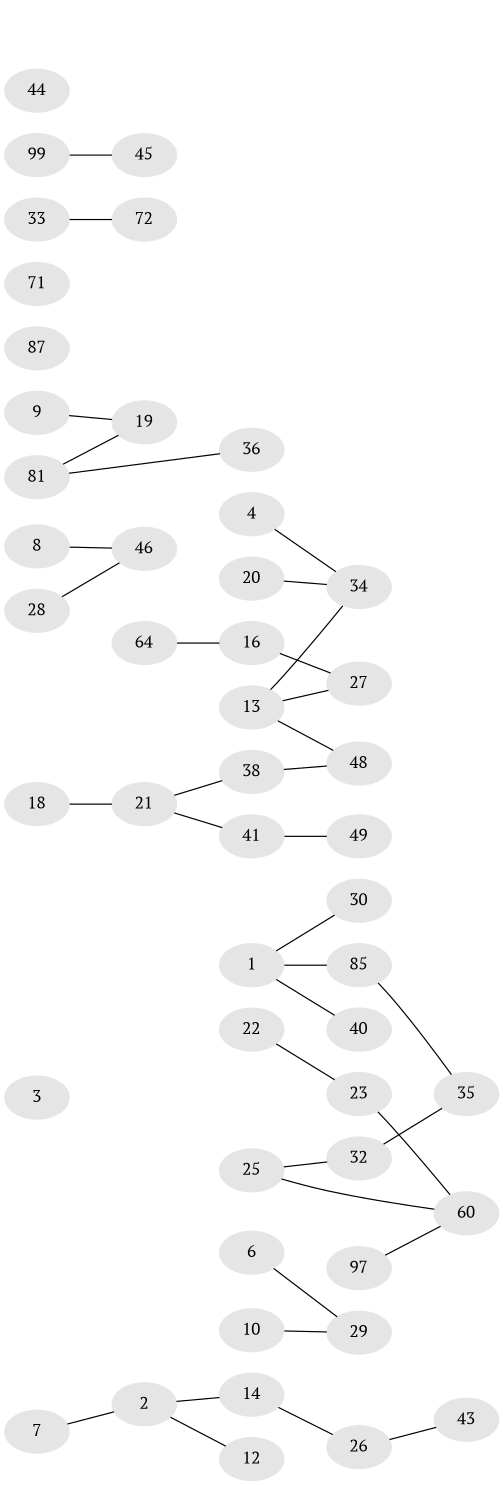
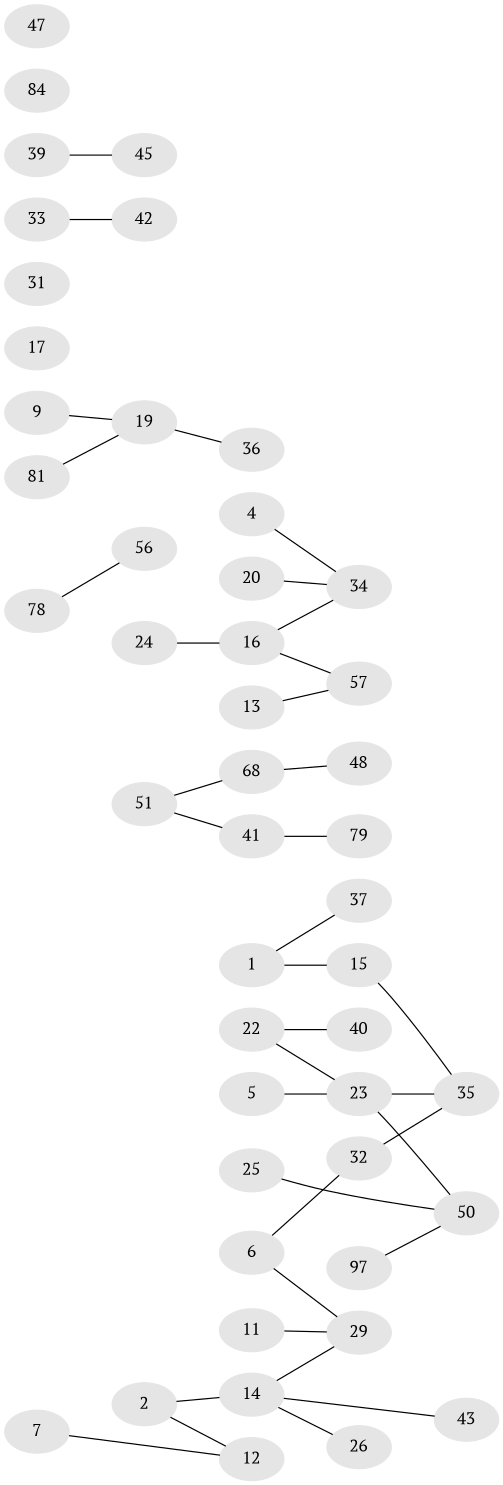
node "47": added
node "44": label "44" -> "84"
node "99": label "99" -> "39"
node "72": label "72" -> "42"
node "71": label "71" -> "31"
node "87": label "87" -> "17"
edge "36" -- "81": now "36" -- "19"
node "8": removed
node "46": label "46" -> "56"
node "28": label "28" -> "78"
node "64": label "64" -> "24"
edge "34" -- "13": now "34" -- "16"
node "27": label "27" -> "57"
edge "13" -- "48": removed
node "38": label "38" -> "68"
node "18": removed
node "21": label "21" -> "51"
node "49": label "49" -> "79"
node "30": label "30" -> "37"
node "85": label "85" -> "15"
edge "1" -- "40": now "22" -- "40"
node "5": added
edge "23" -- "35": added
node "3": removed
edge "32" -- "25": now "32" -- "6"
node "60": label "60" -> "50"
node "10": label "10" -> "11"
edge "29" -- "14": added
edge "2" -- "7": now "12" -- "7"
edge "43" -- "26": now "43" -- "14"
